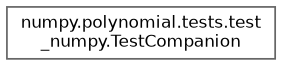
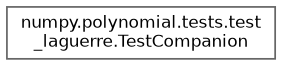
node "numpy.polynomial.tests.test _numpy.TestCompanion": label "numpy.polynomial.tests.test _numpy.TestCompanion" -> "numpy.polynomial.tests.test _laguerre.TestCompanion"
